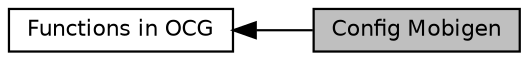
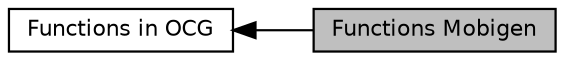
node "Config Mobigen": label "Config Mobigen" -> "Functions Mobigen"
